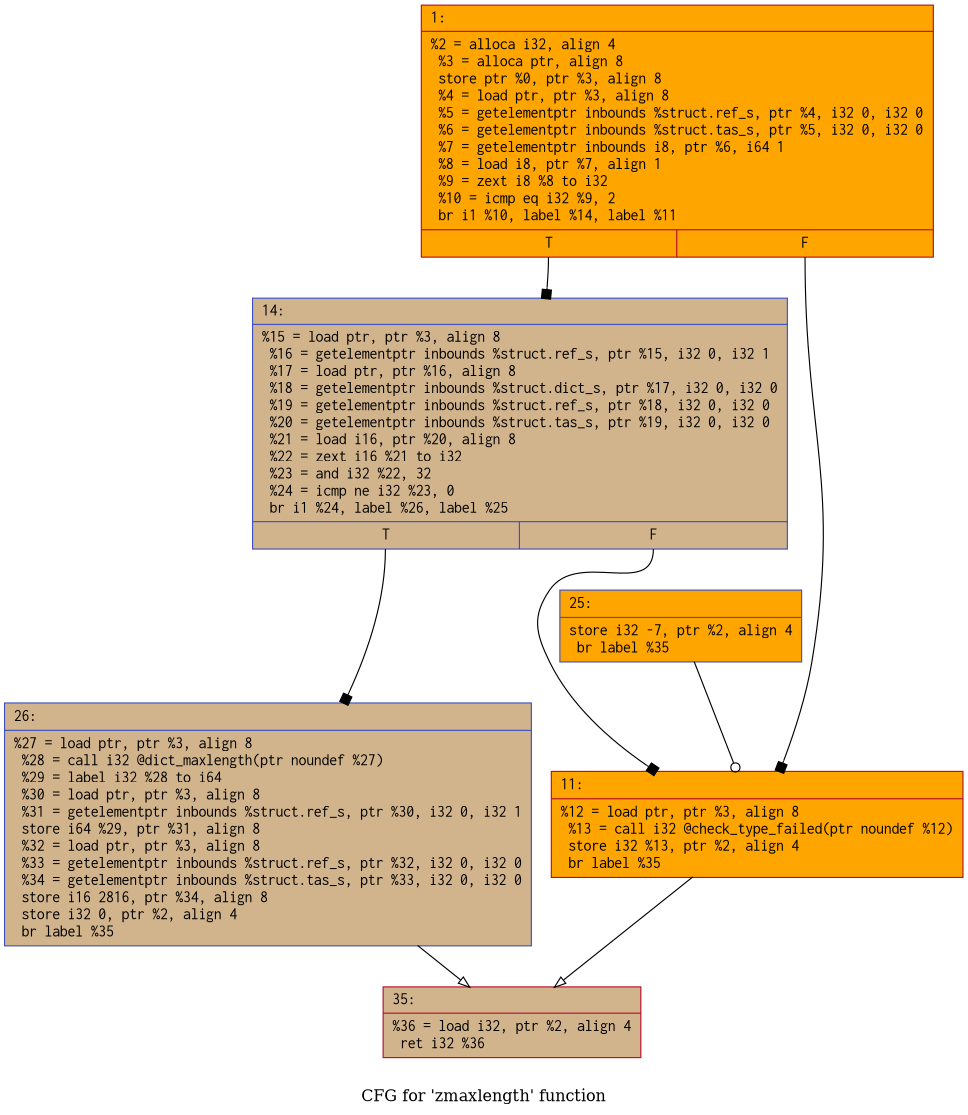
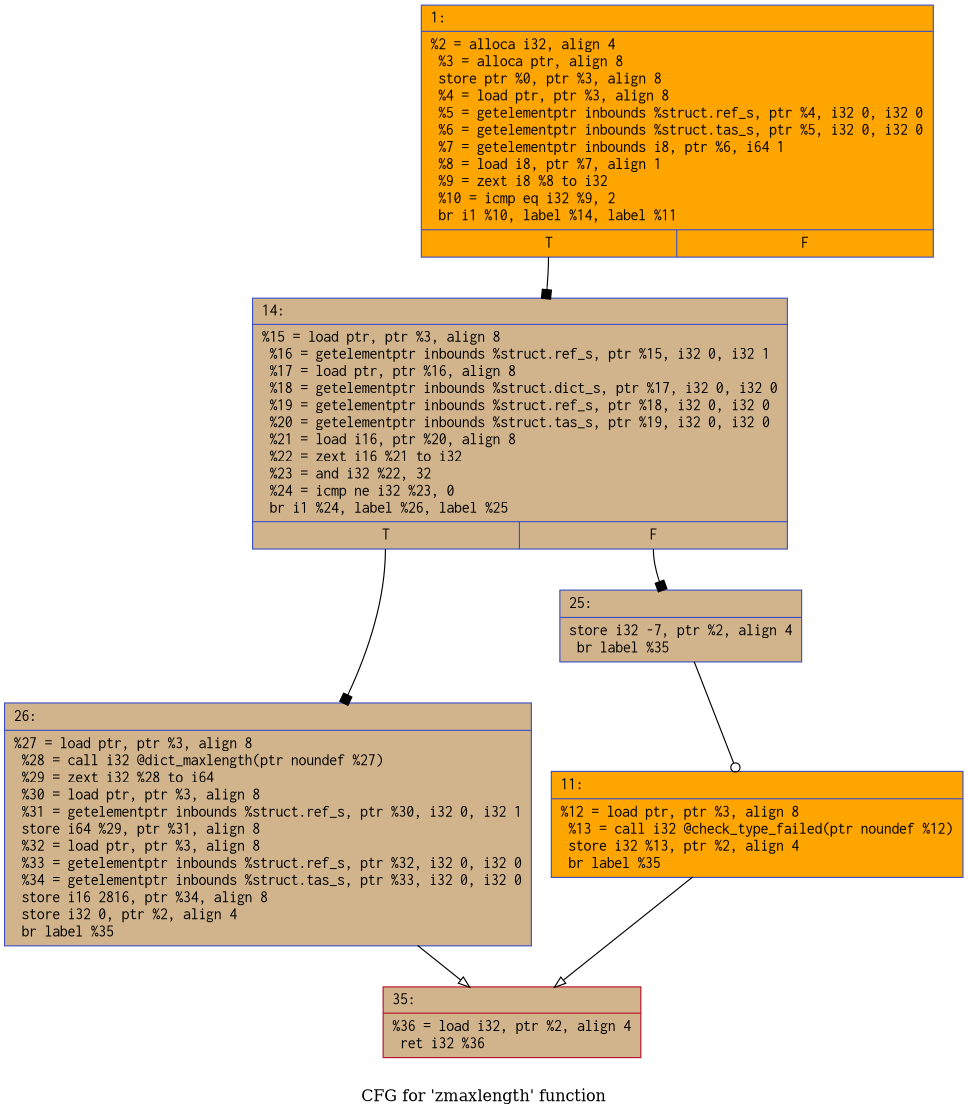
node "1:": color #b70d28ff -> #3d50c3ff
edge "1:" -> "11:": removed
node "25:": fillcolor orange -> tan
edge "14:" -> "11:": now "14:" -> "25:"
node "26:": text "%29 = label i32 %28 to i64" -> "%29 = zext i32 %28 to i64"
node "11:": color #b70d28ff -> #3d50c3ff
